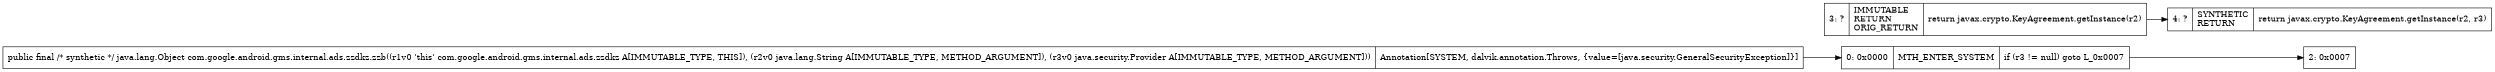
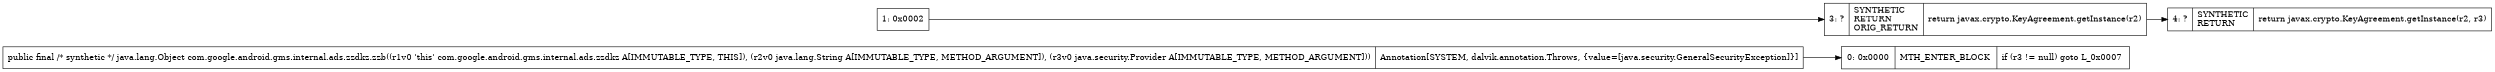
node "3: ?": text "IMMUTABLE" -> "SYNTHETIC"
node "1: 0x0002": added
node "0: 0x0000": text "MTH_ENTER_SYSTEM" -> "MTH_ENTER_BLOCK"
node "2: 0x0007": removed
